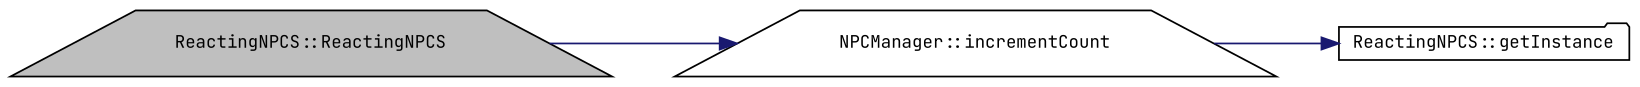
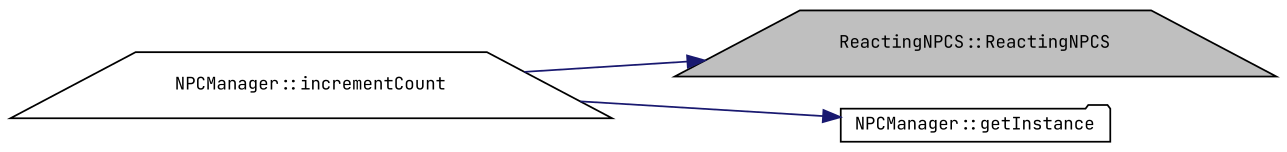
edge "ReactingNPCS::ReactingNPCS" -> "NPCManager::incrementCount": reversed
node "ReactingNPCS::getInstance": label "ReactingNPCS::getInstance" -> "NPCManager::getInstance"
